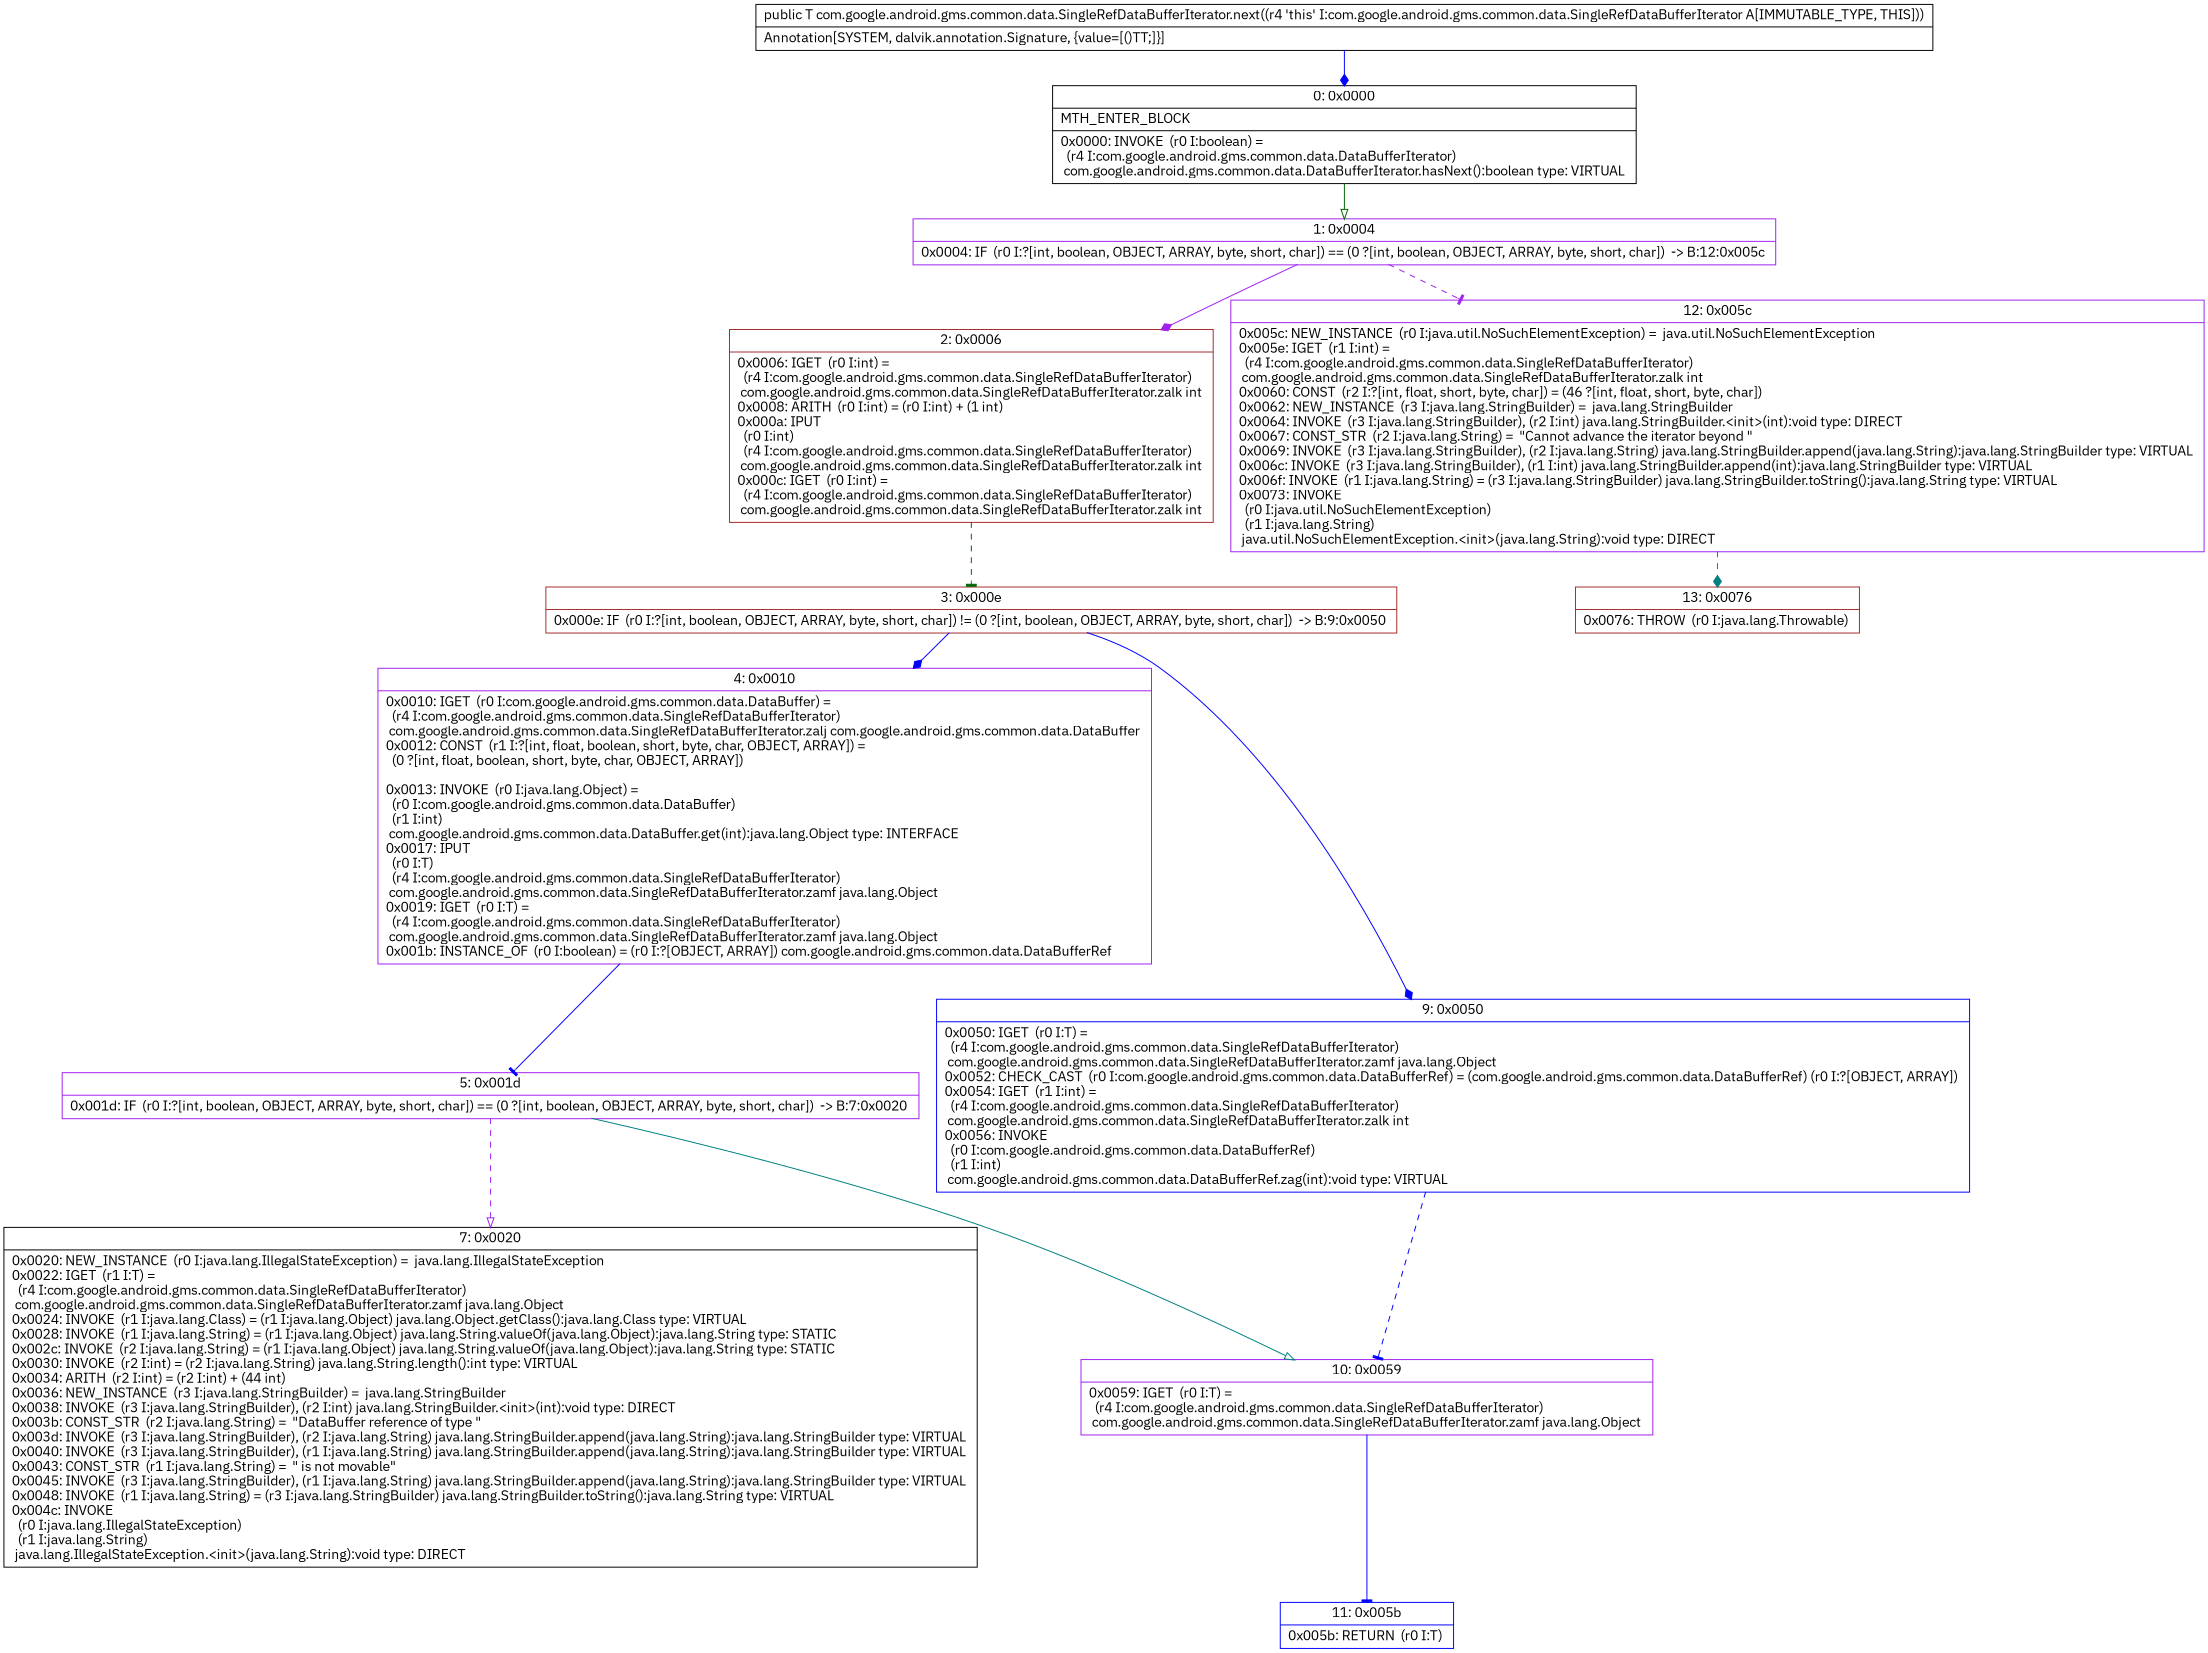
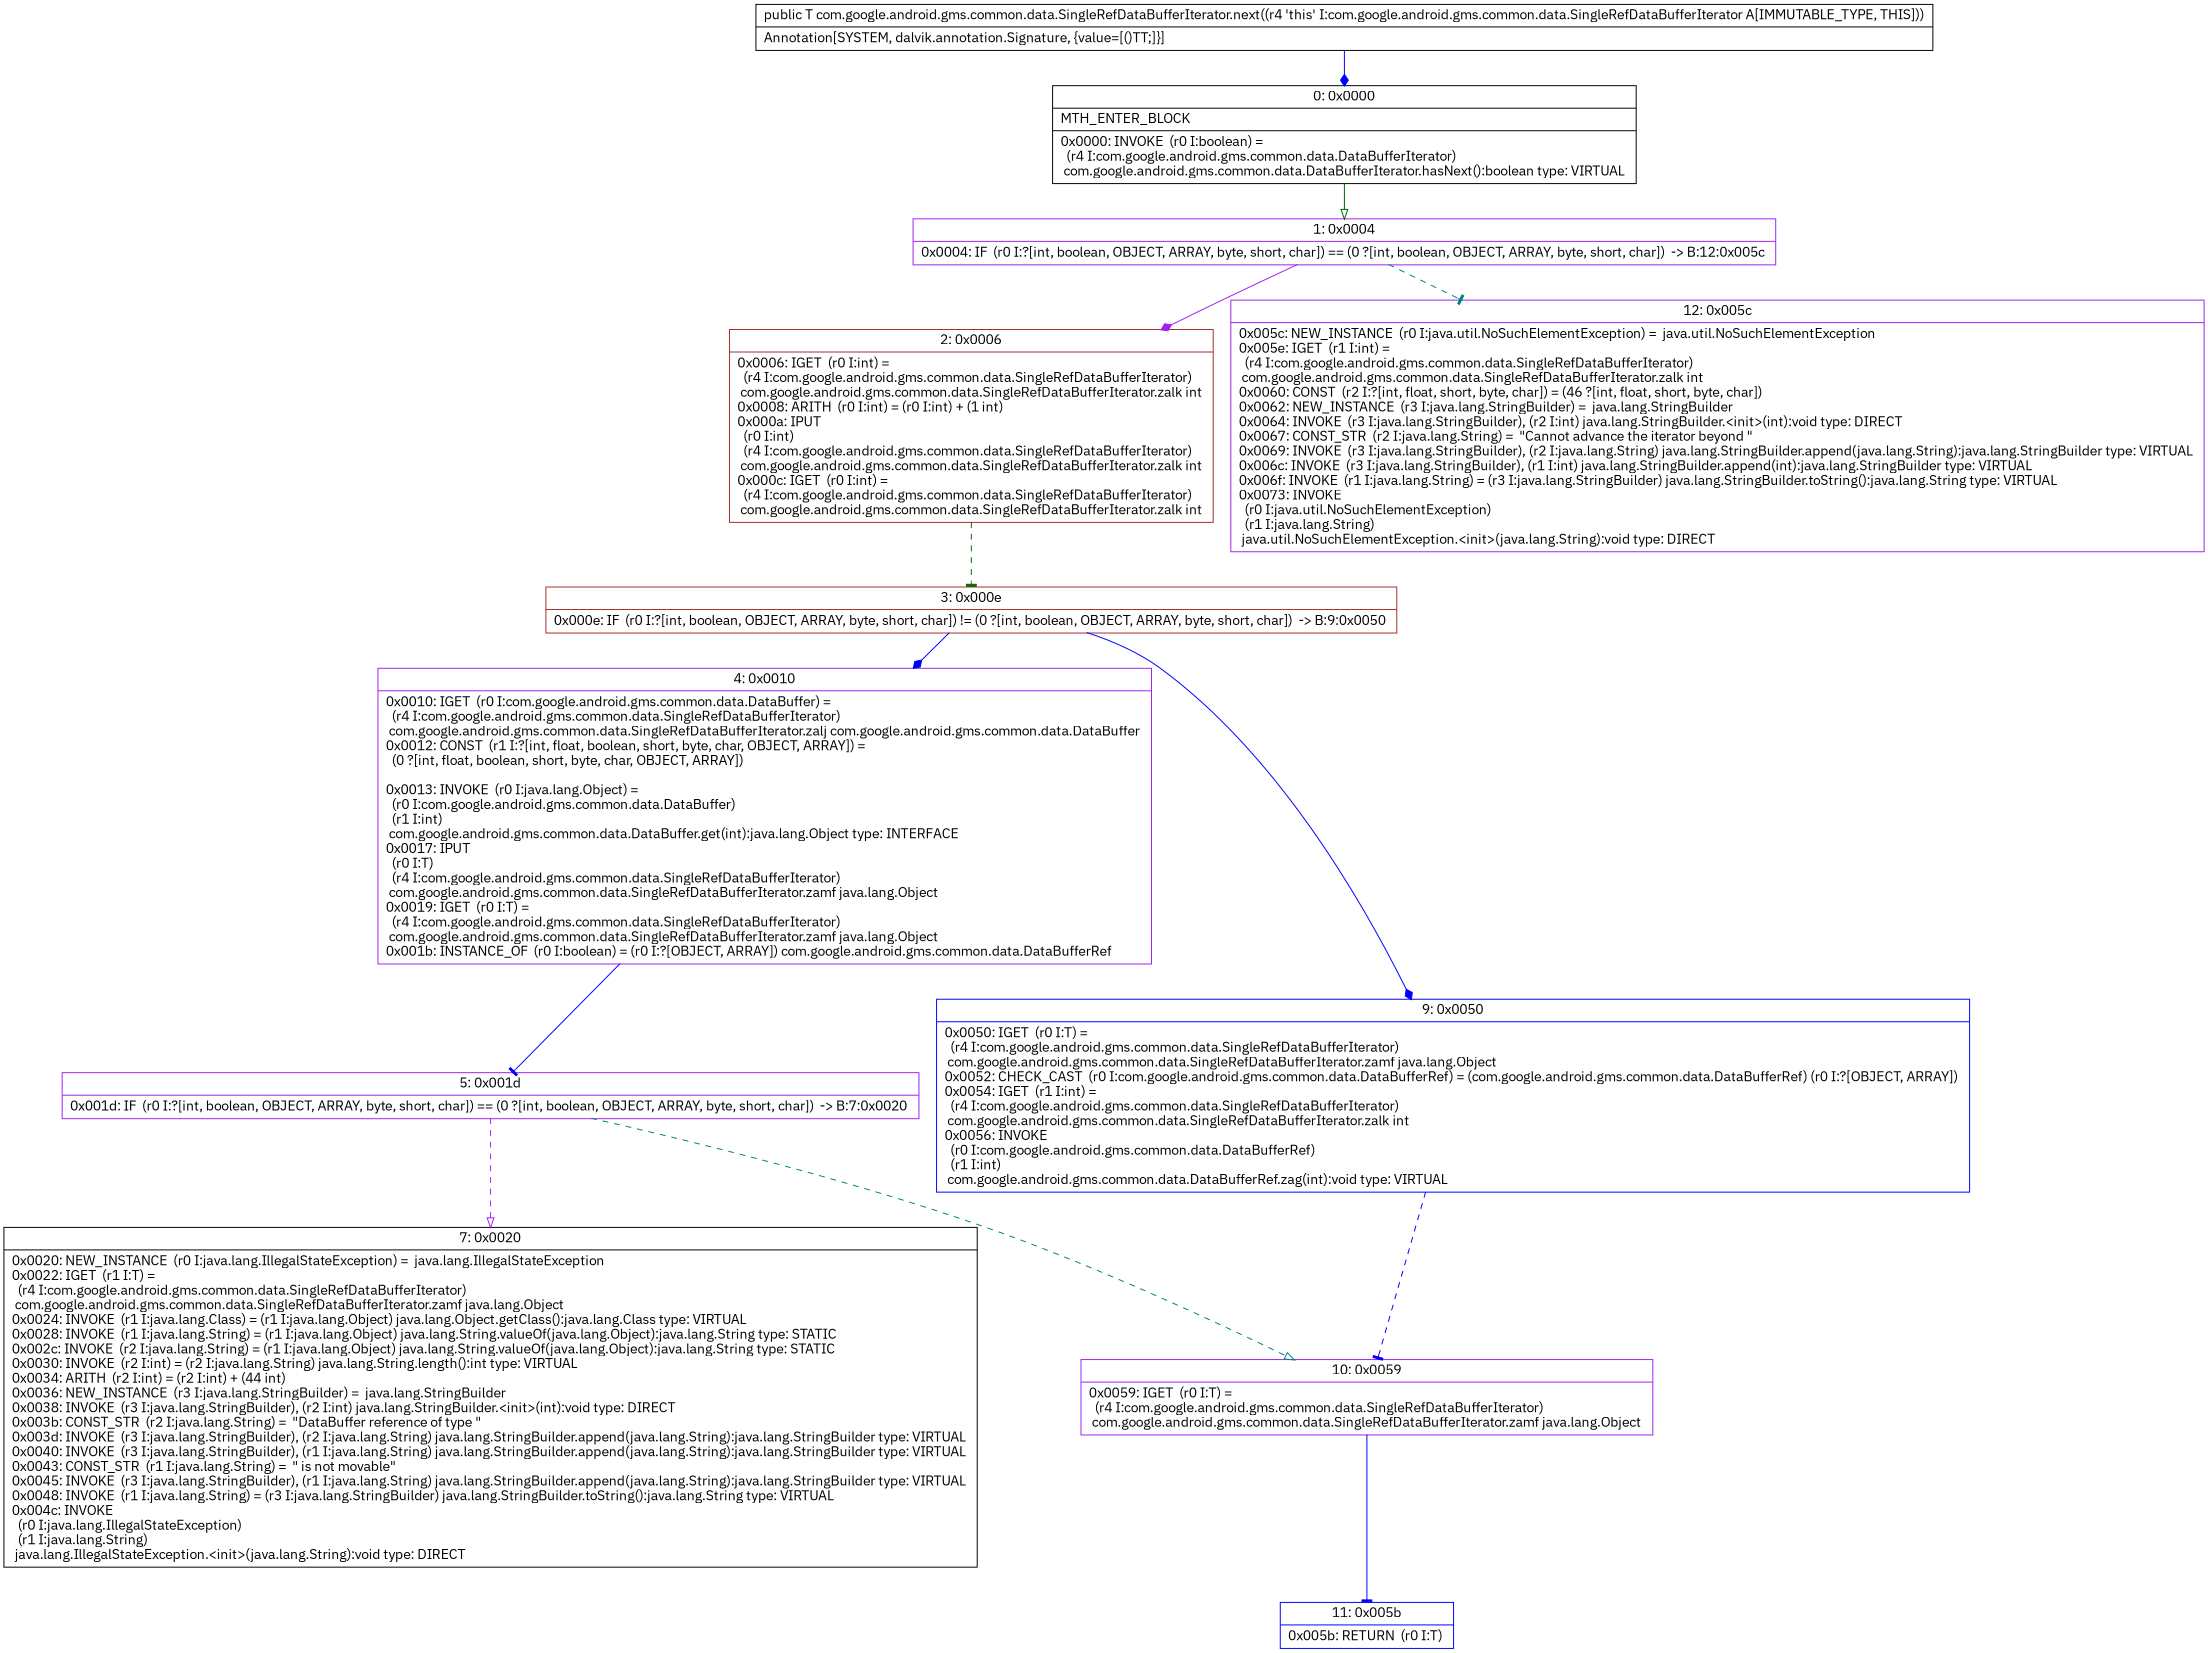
edge "1: 0x0004" -> "12: 0x005c": color purple -> teal
node "13: 0x0076": removed
edge "5: 0x001d" -> "10: 0x0059": style solid -> dashed
